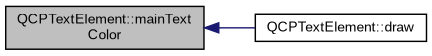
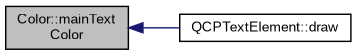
node "QCPTextElement::mainText Color": label "QCPTextElement::mainText Color" -> "Color::mainText Color"
